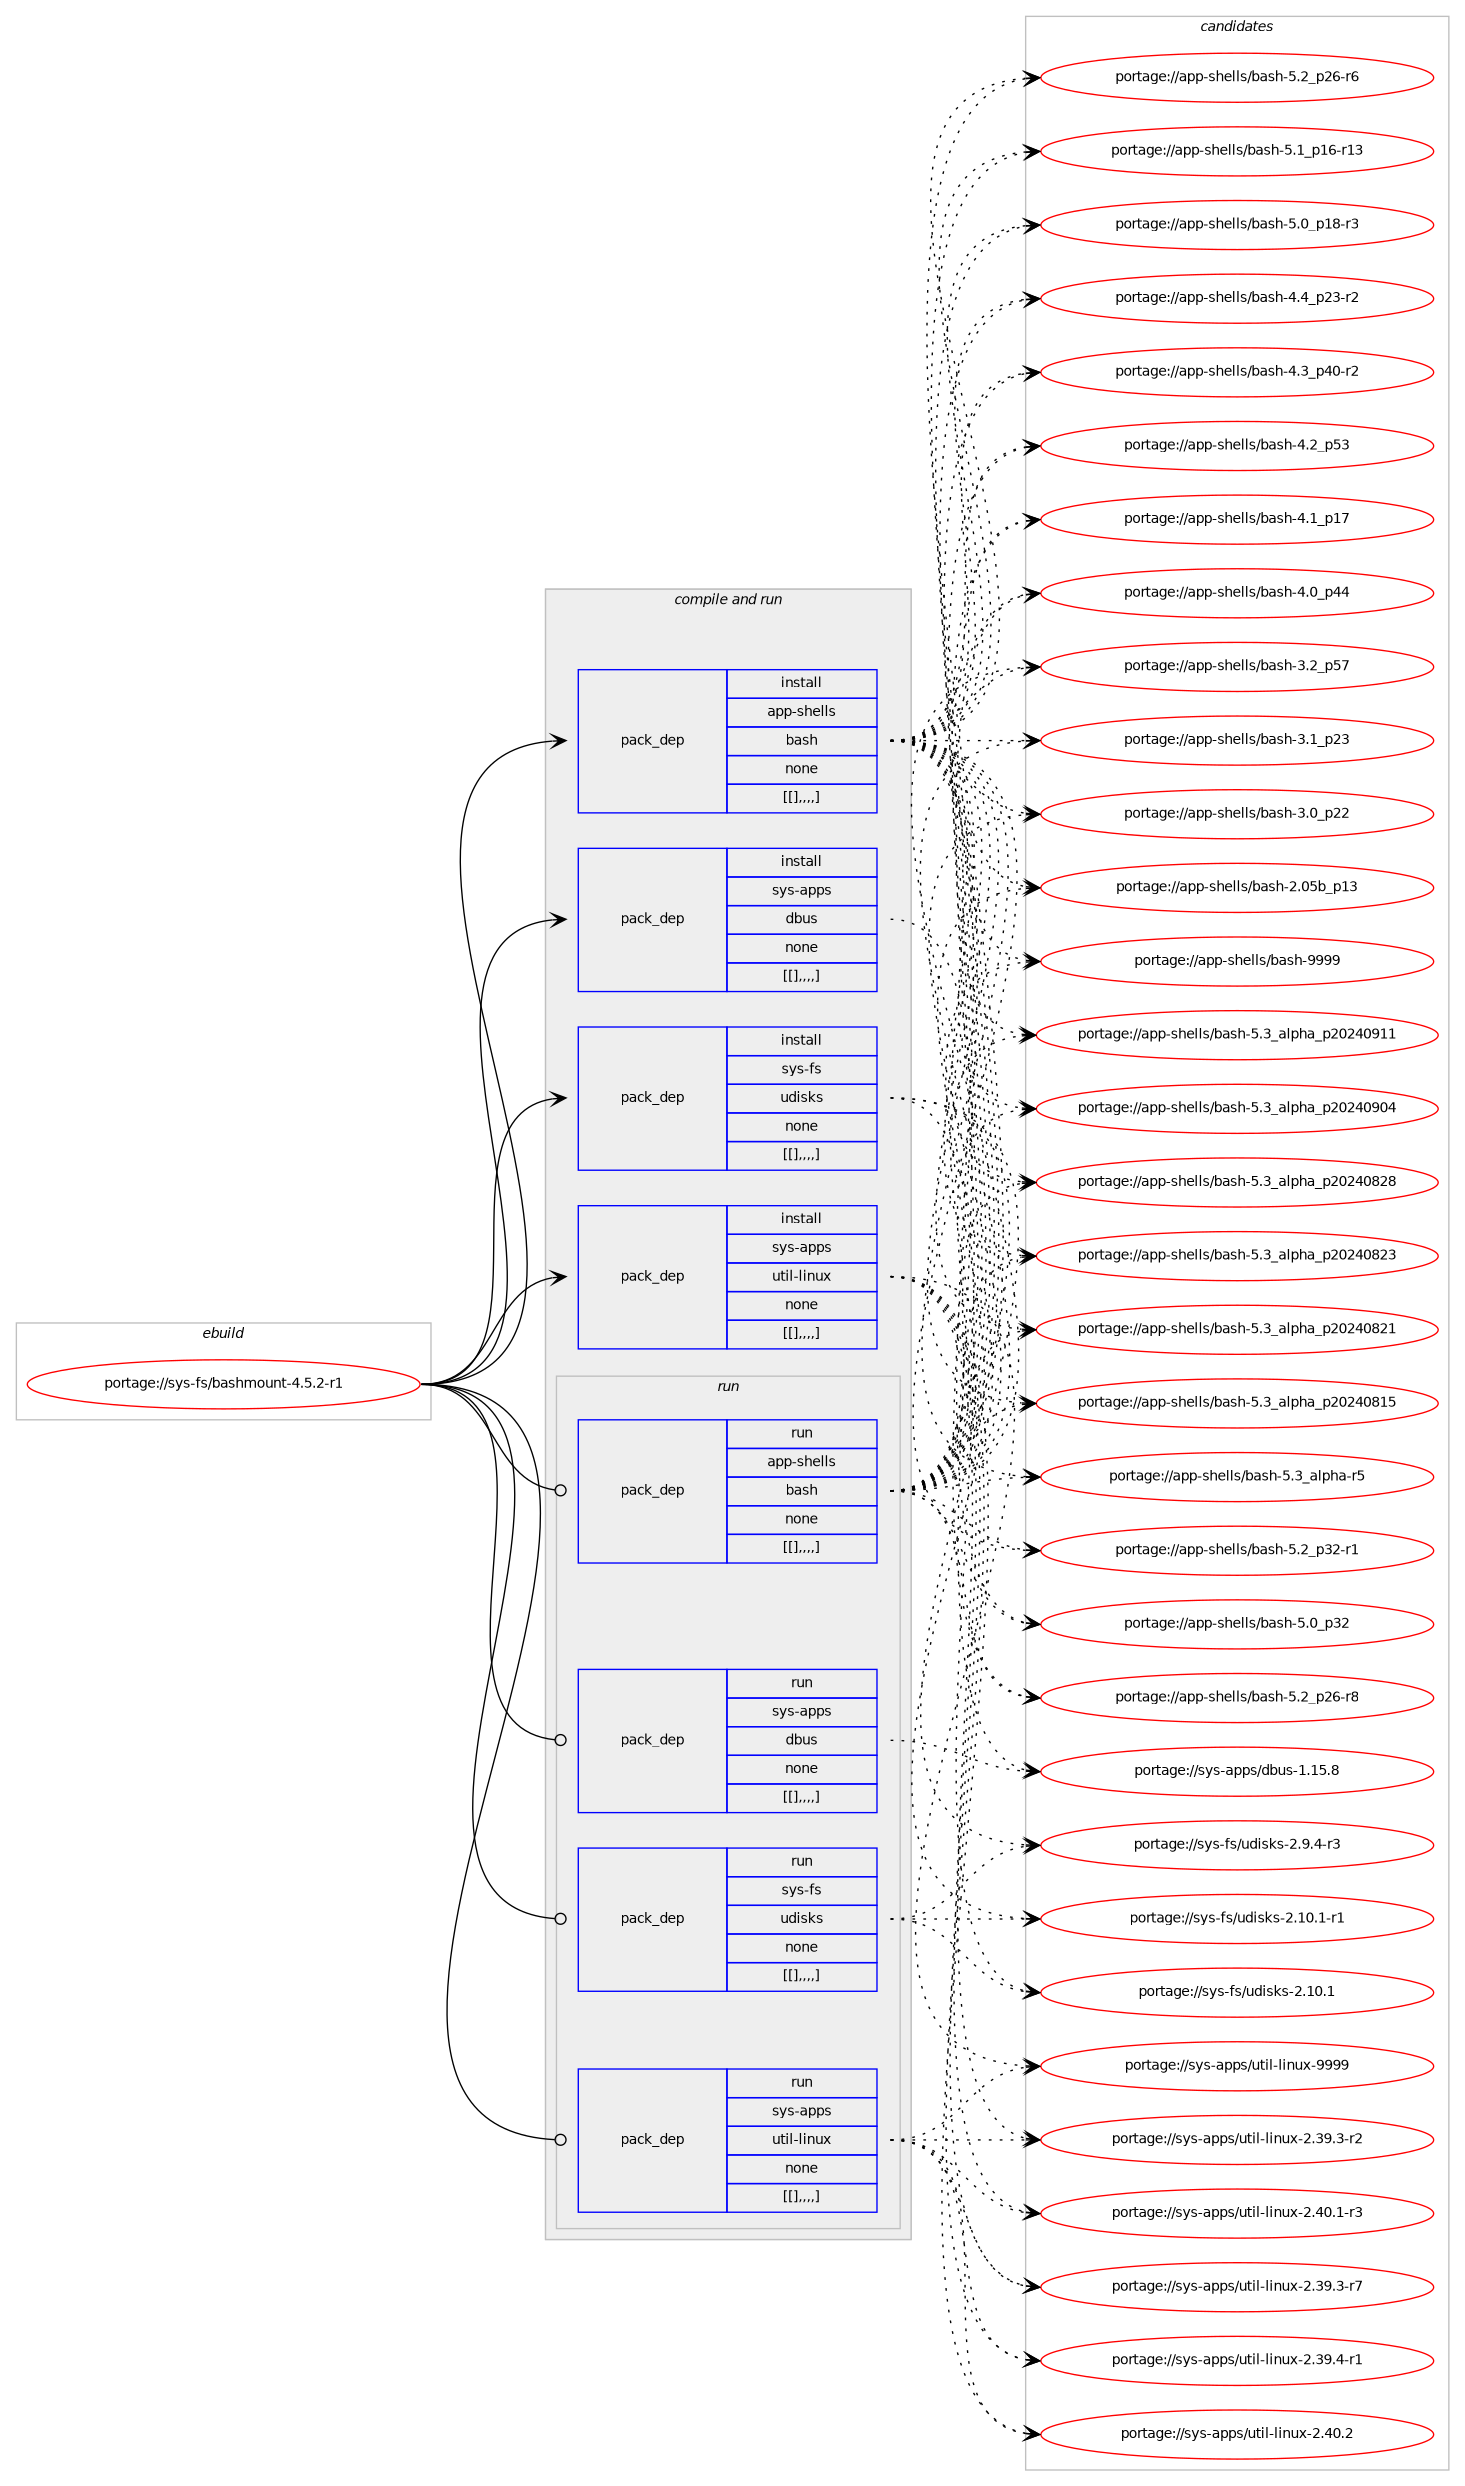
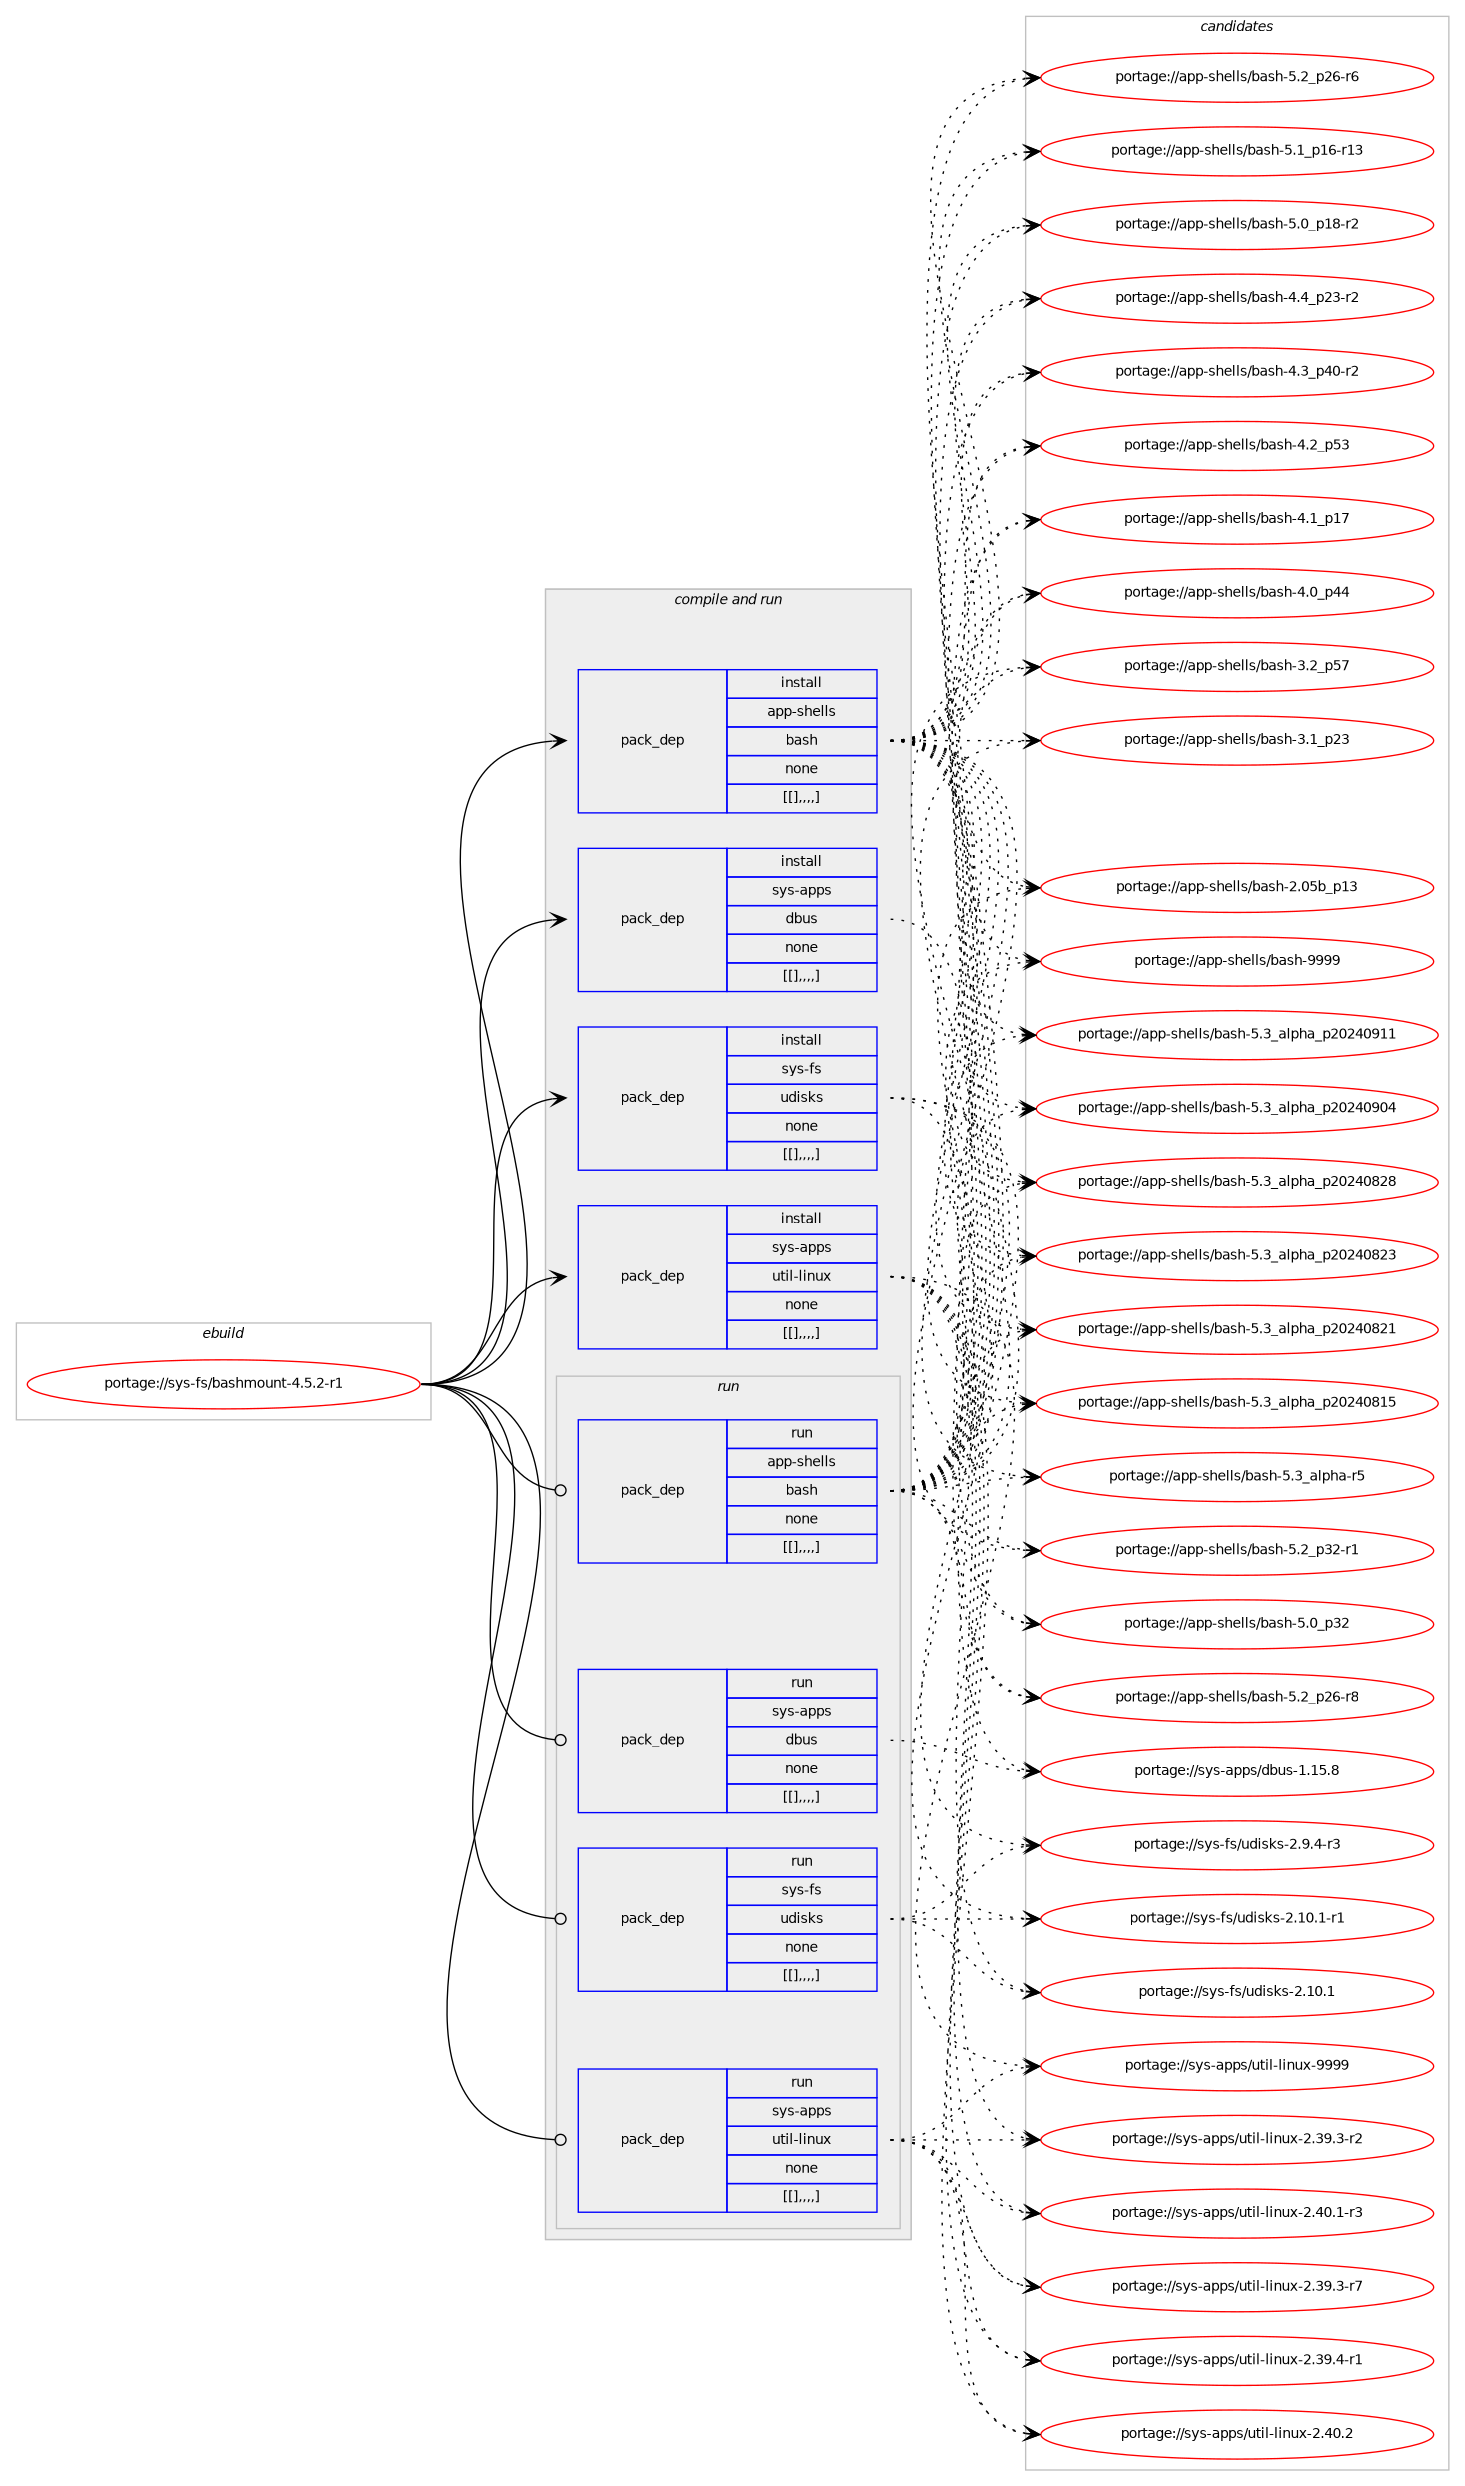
node "portage://app-shells/bash-5.0_p18-r3": label "portage://app-shells/bash-5.0_p18-r3" -> "portage://app-shells/bash-5.0_p18-r2"
node "portage://app-shells/bash-3.0_p22": removed
